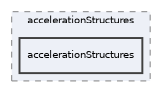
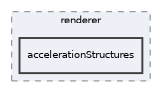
cluster "accelerationStructures": label "accelerationStructures" -> "renderer"
